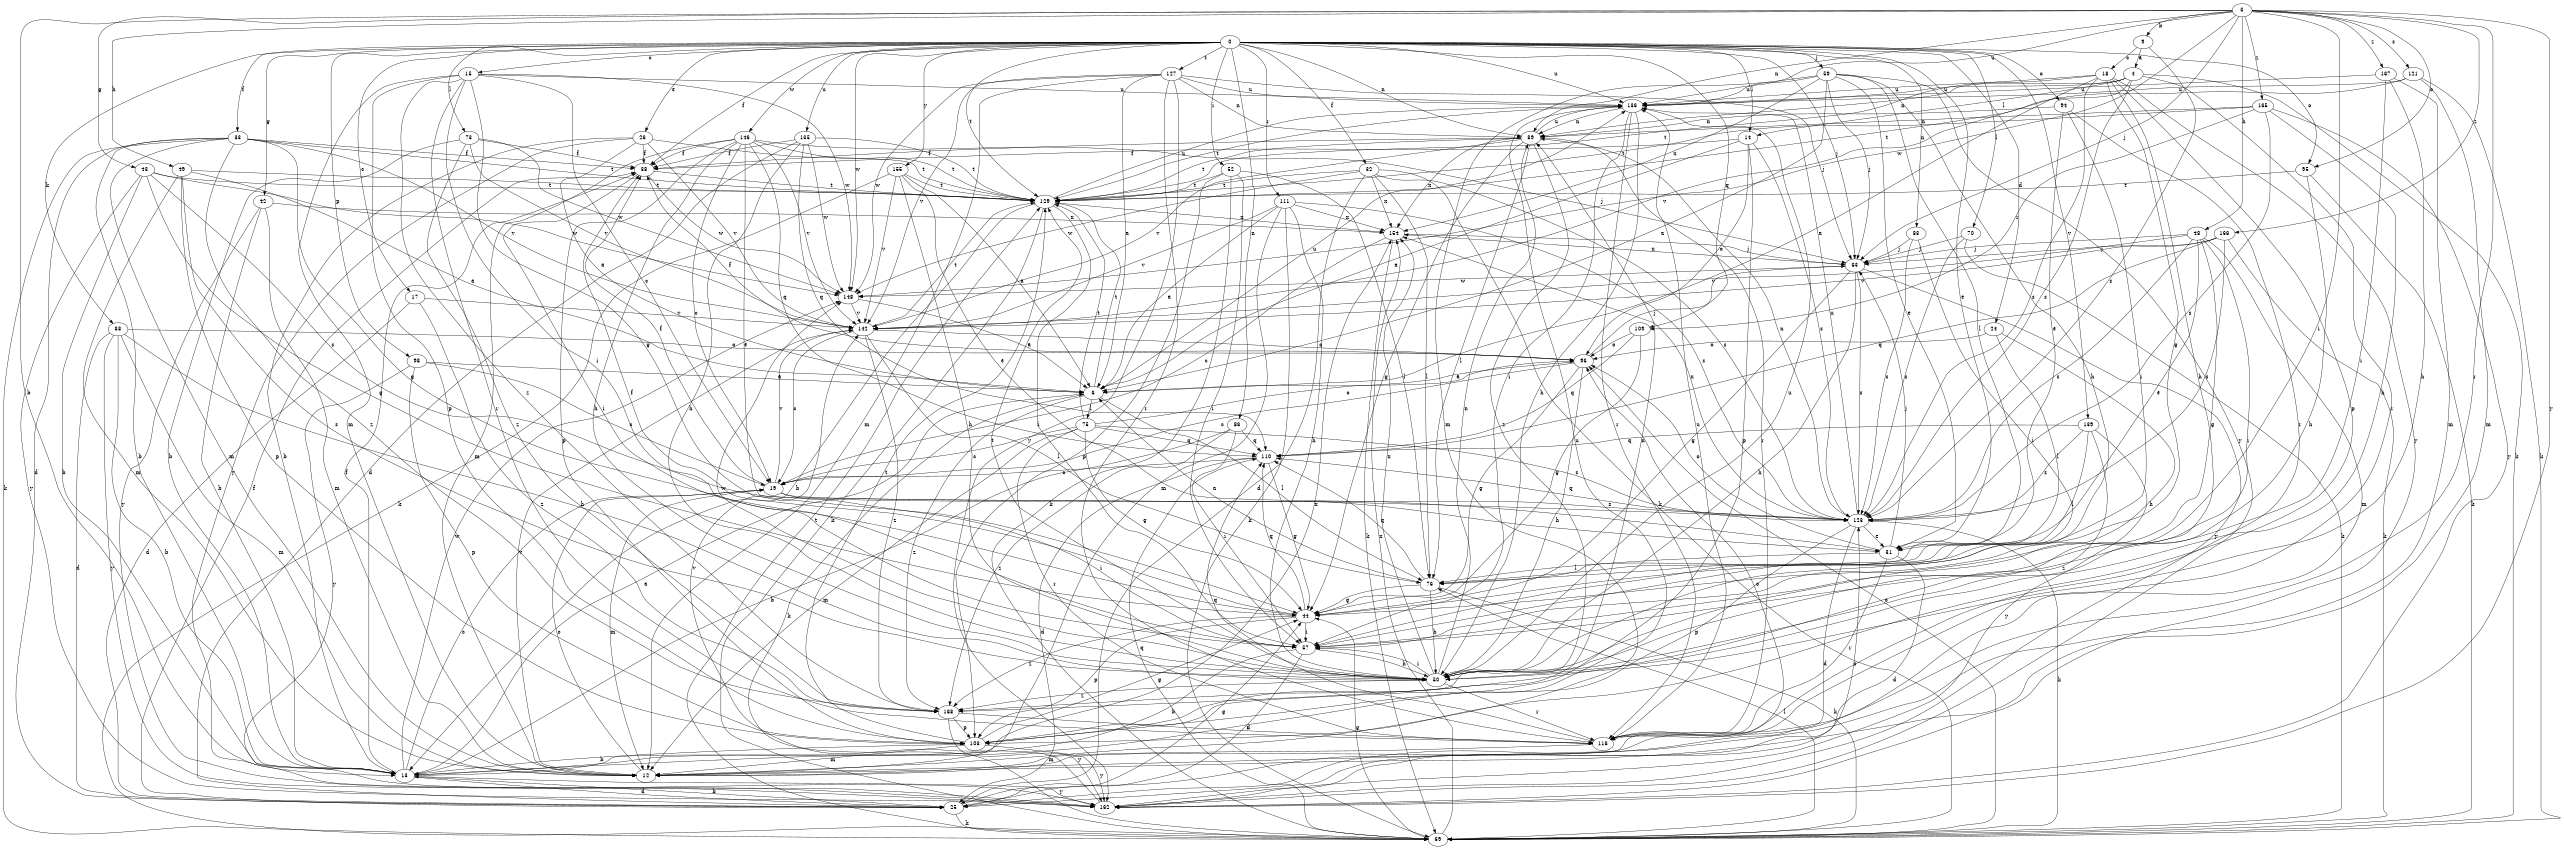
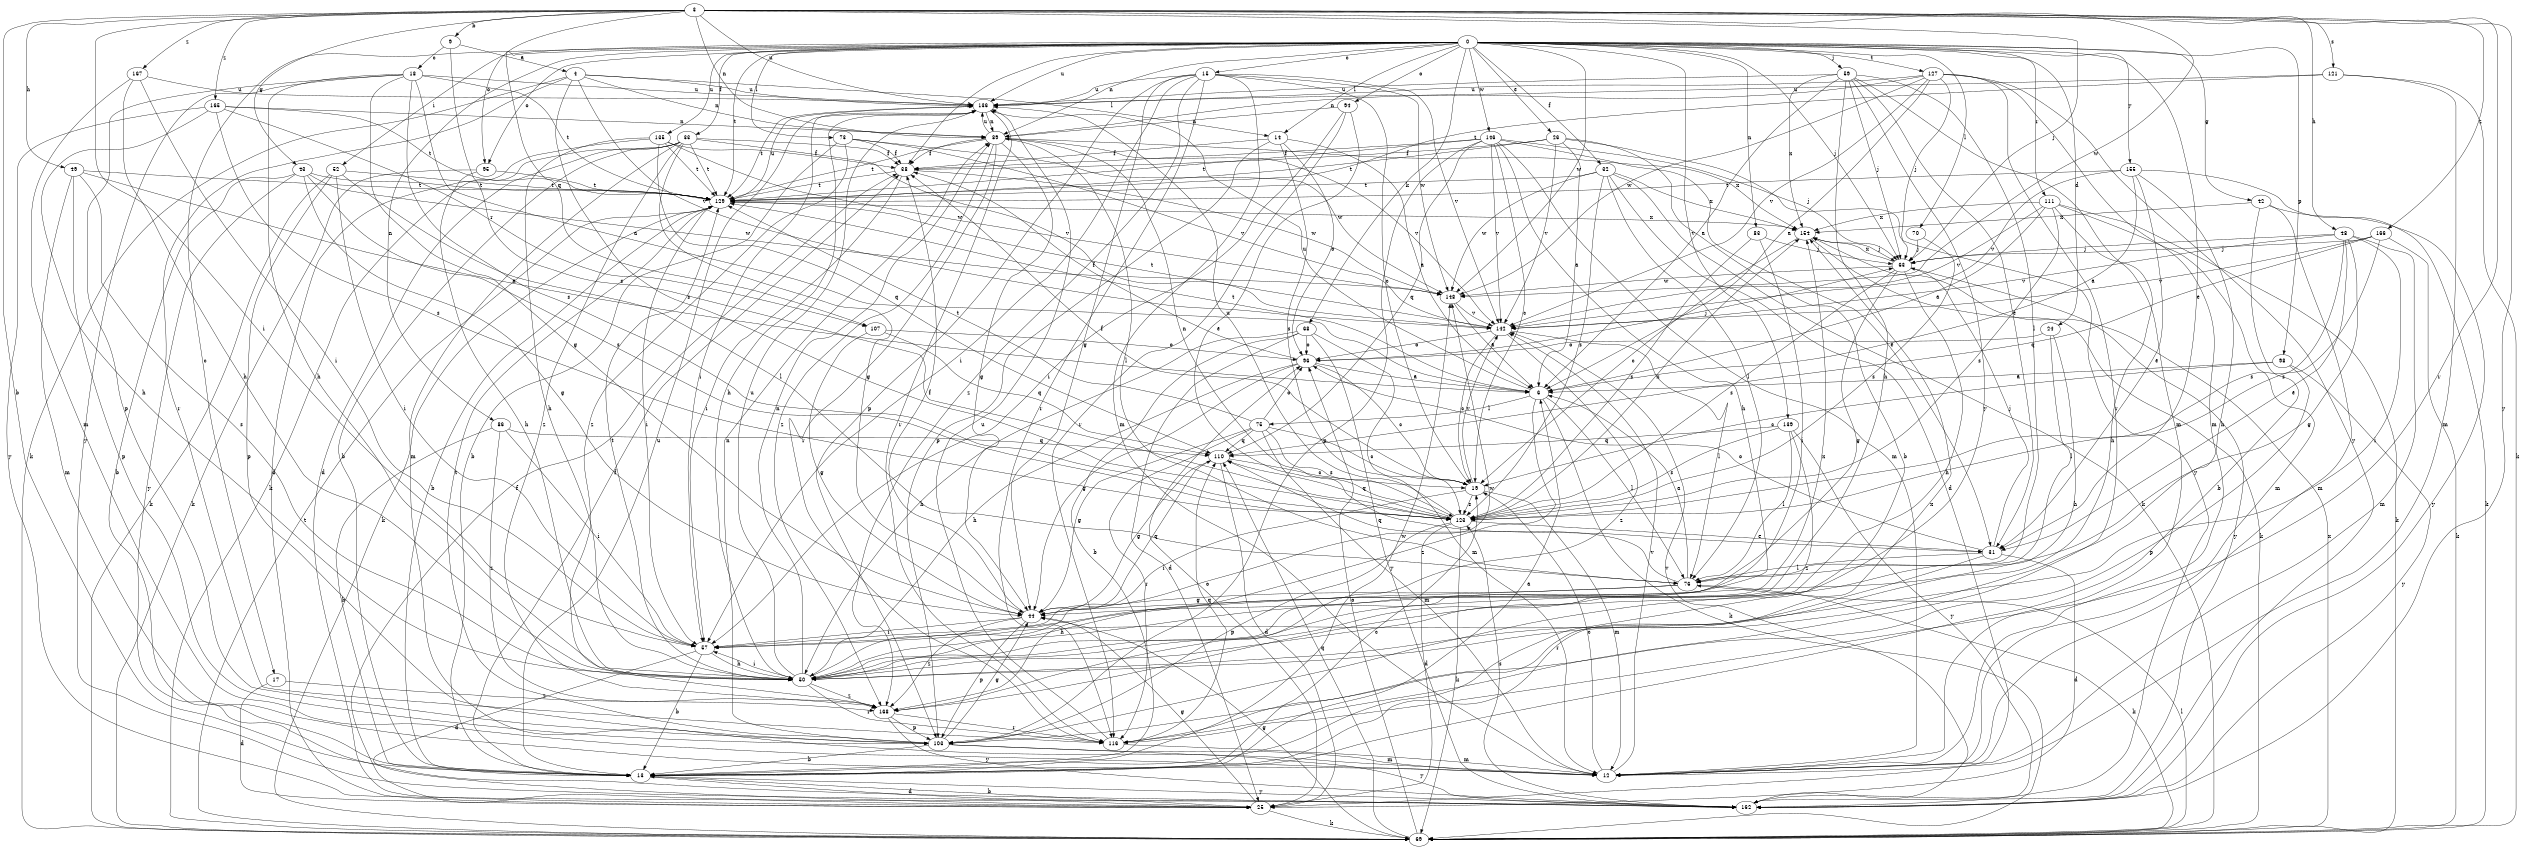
edge "17" -> "142": now "15" -> "142"
node "109": label "109" -> "107"
edge "59" -> "162": now "59" -> "103"
edge "70" -> "69": removed, label "k"
